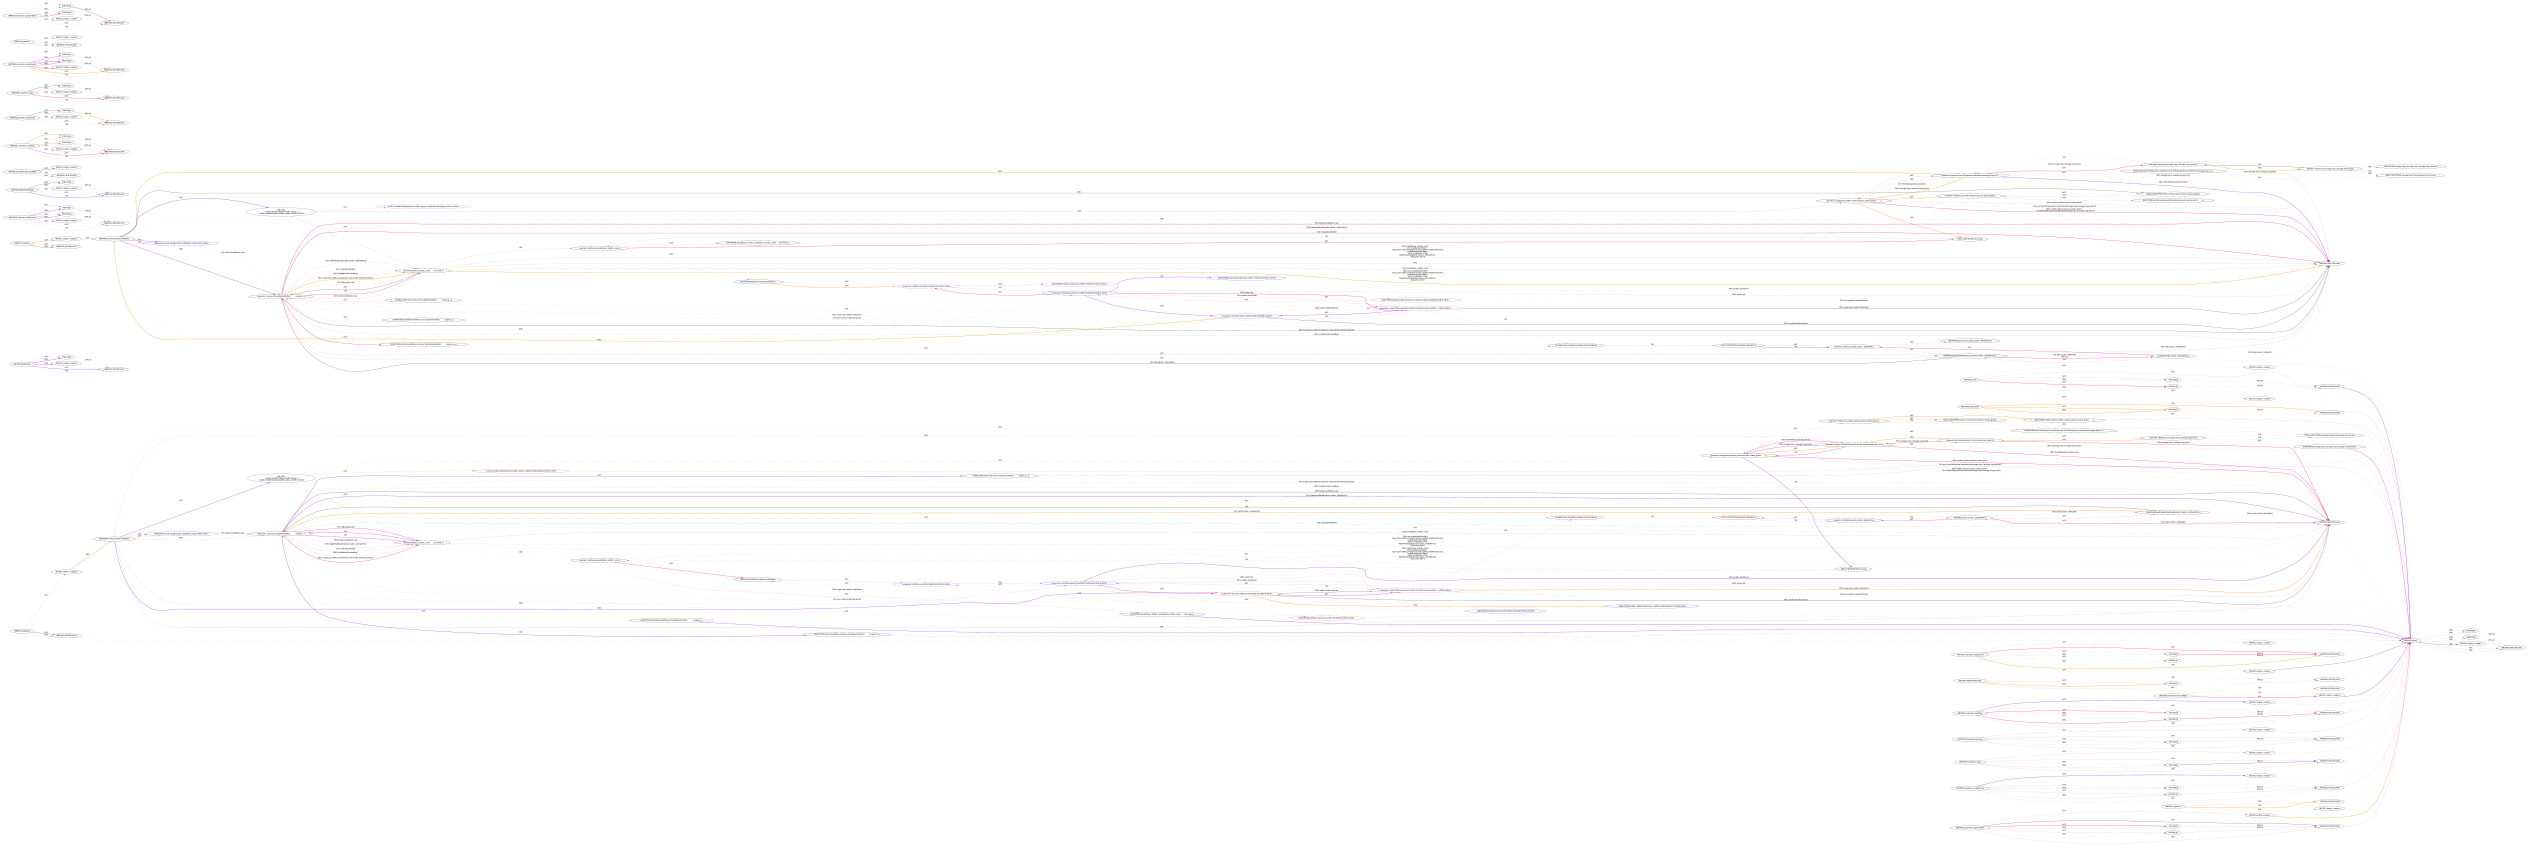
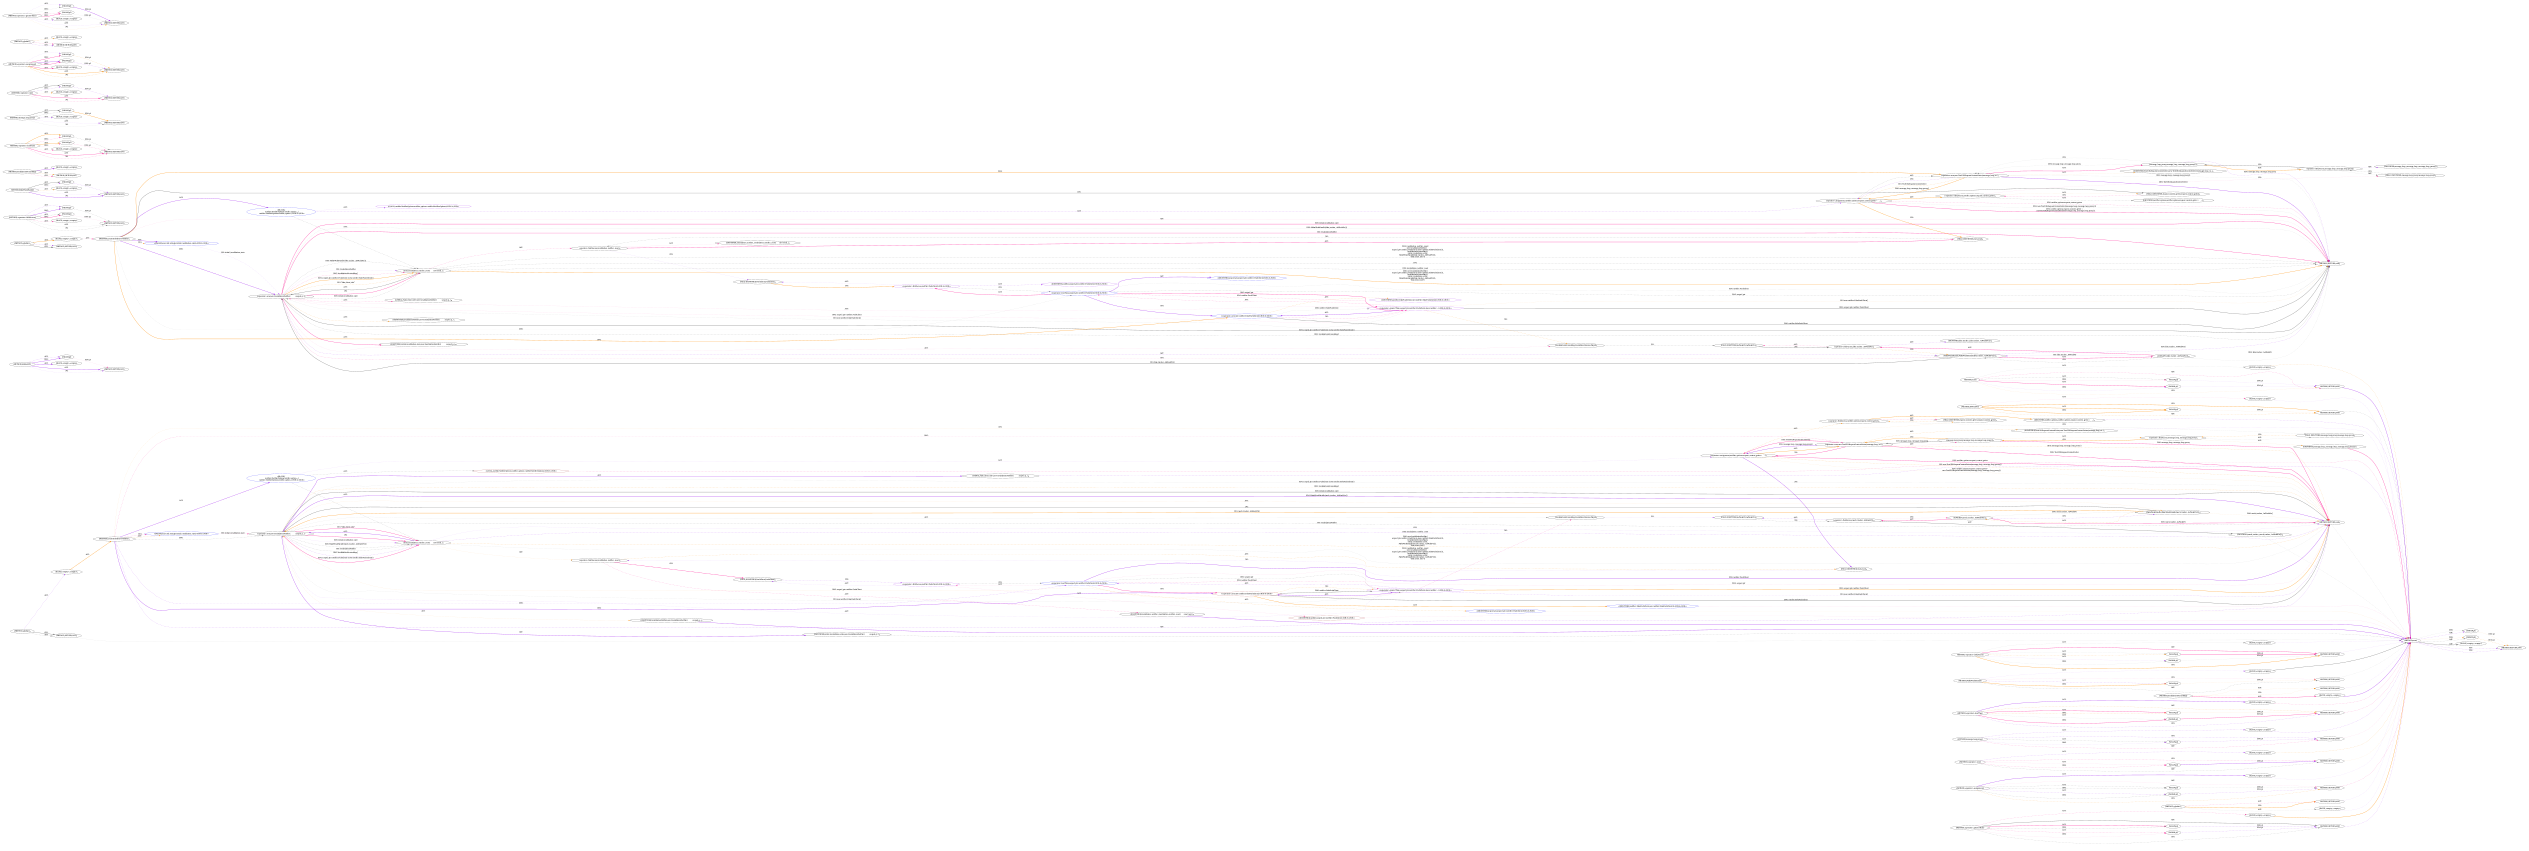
edge "(MakeWeakHandle,MakeWeakHandle(fake_tracker_.AsWeakPtr()))" -> "(AsWeakPtr,fake_tracker_.AsWeakPtr())": label "DDG: p2" -> "AST: "
node "(IDENTIFIER,mock_tracker_,mock_tracker_.AsWeakPtr())": added
